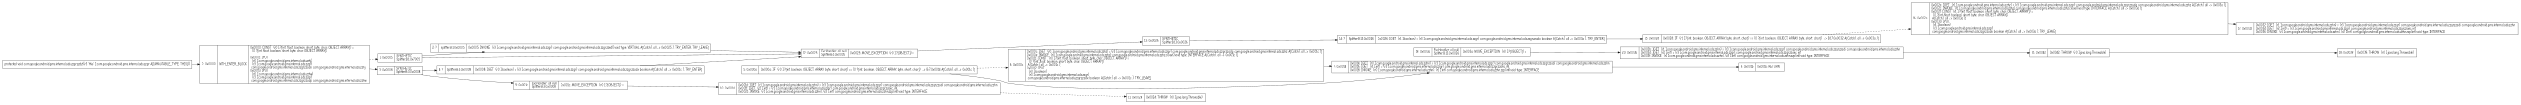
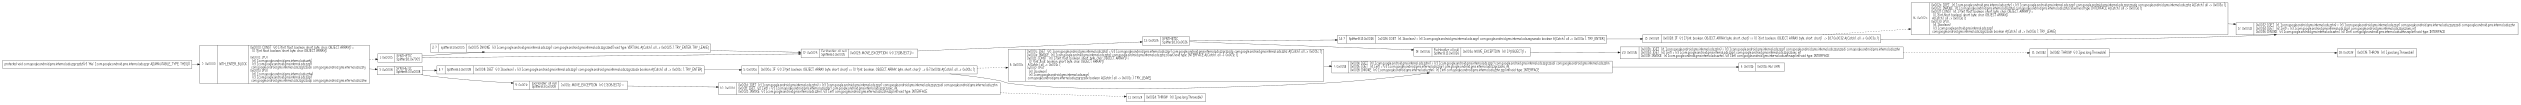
edge "15: 0x0028" -> "17: 0x0032": added
edge "13: 0x0026" -> "19: 0x003a": added
edge "20: 0x003b" -> "21: 0x0042": style solid -> dashed
edge "4: ?" -> "12: 0x0025": now "4: ?" -> "5: 0x000a"
